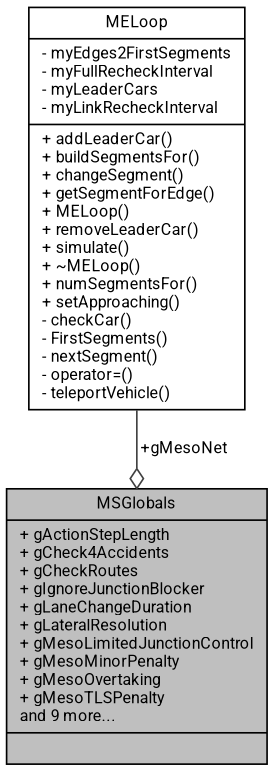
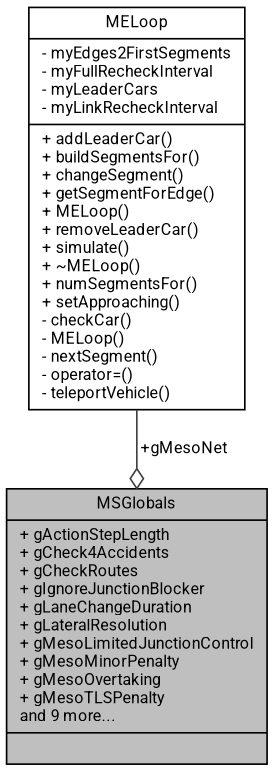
node "MELoop": text "- FirstSegments()" -> "- MELoop()"
